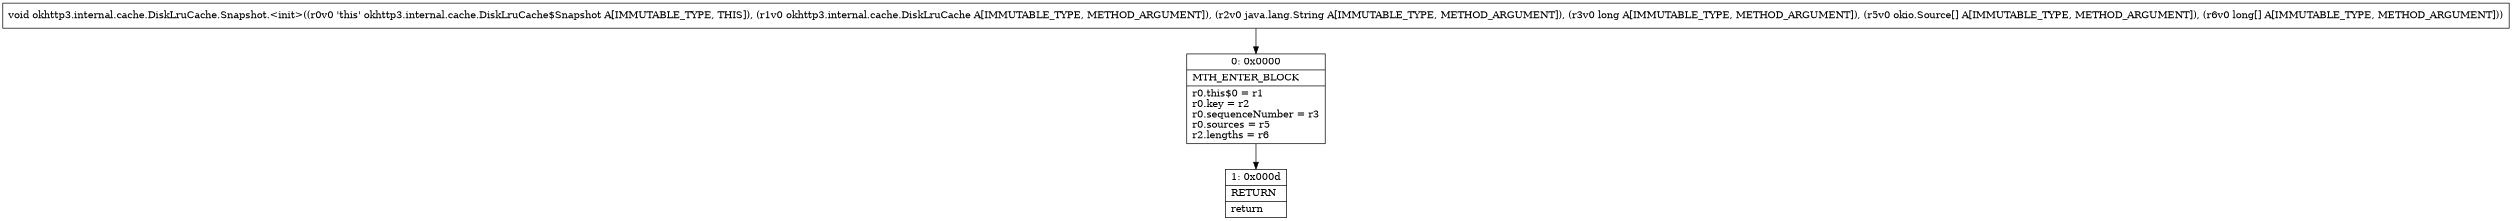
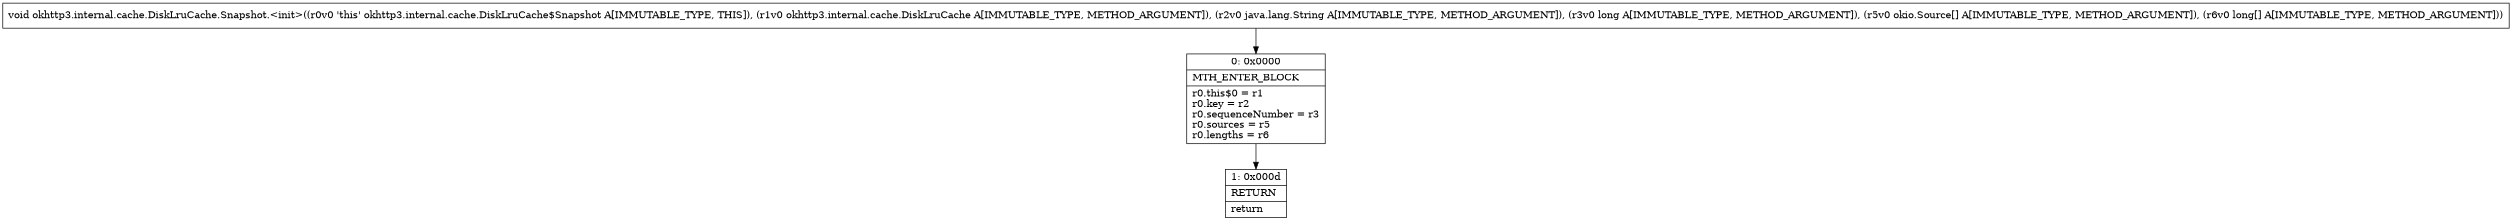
node "0: 0x0000": text "r2.lengths = r6" -> "r0.lengths = r6"
